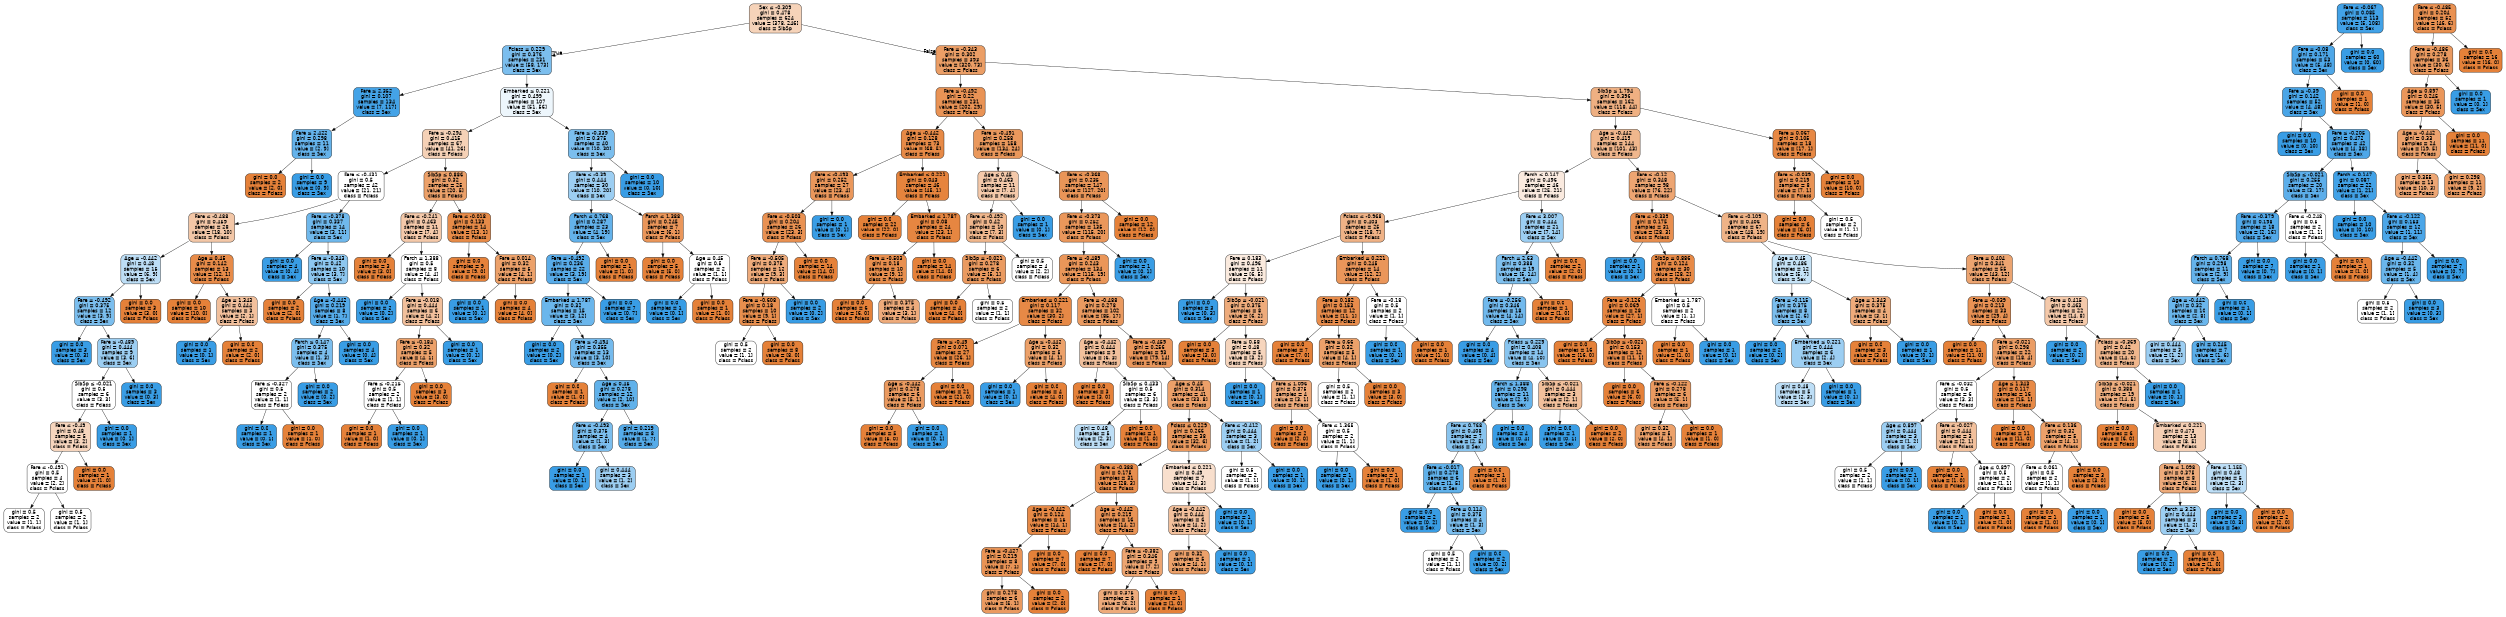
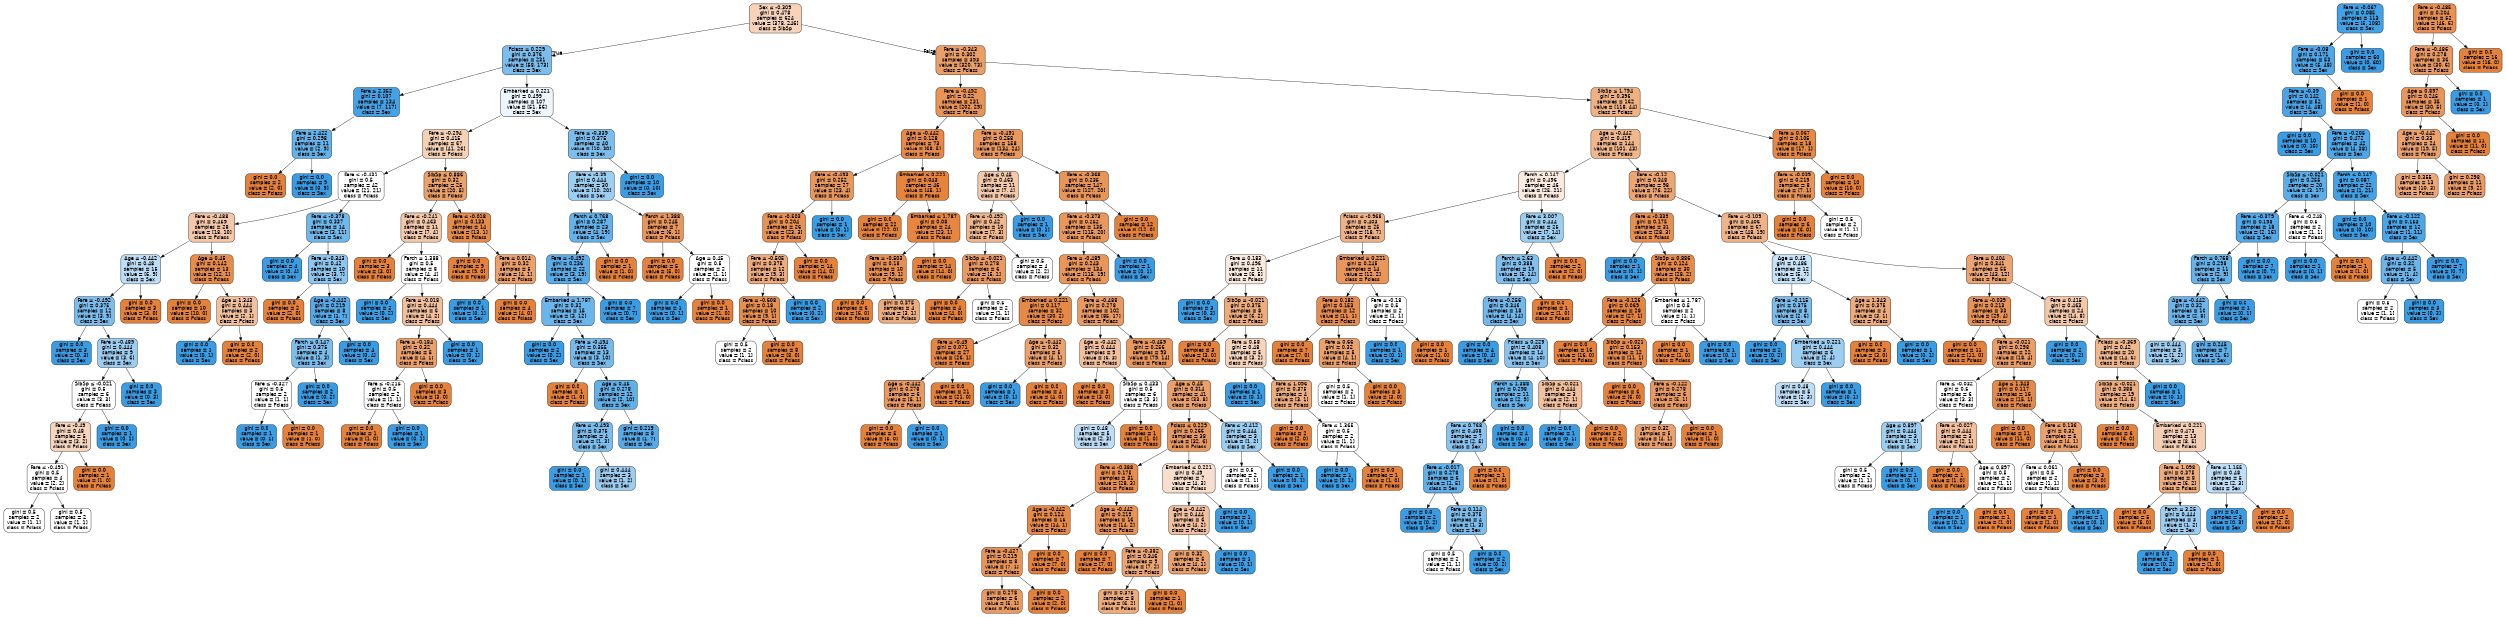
edge "Fare ≤ -0.368" -> "Fare ≤ -0.373": reversed
node "Fare ≤ 3.007": text "samples = 21" -> "samples = 25"
node "Fare ≤ 0.415": text "samples = 22" -> "samples = 24"
